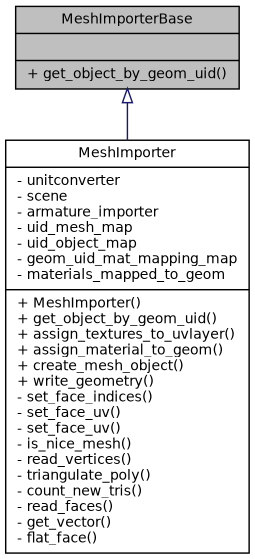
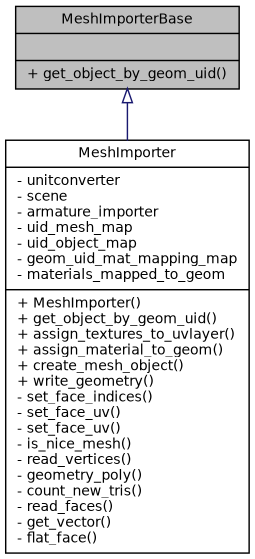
node "MeshImporter": text "- triangulate_poly()" -> "- geometry_poly()"
